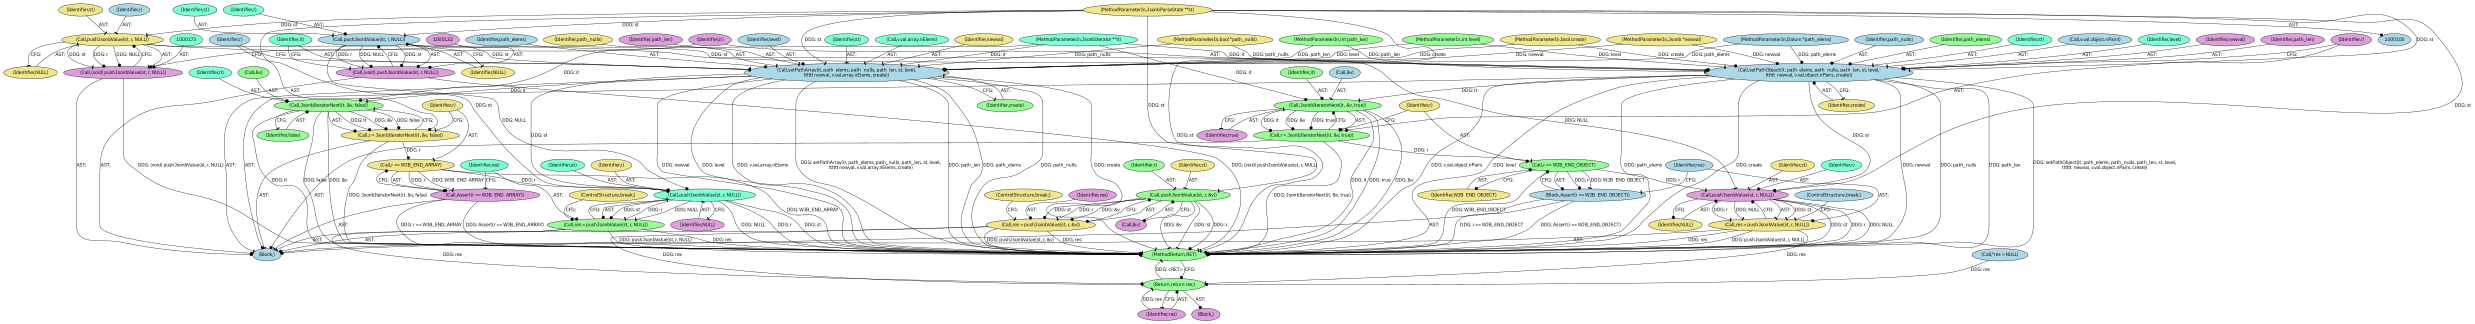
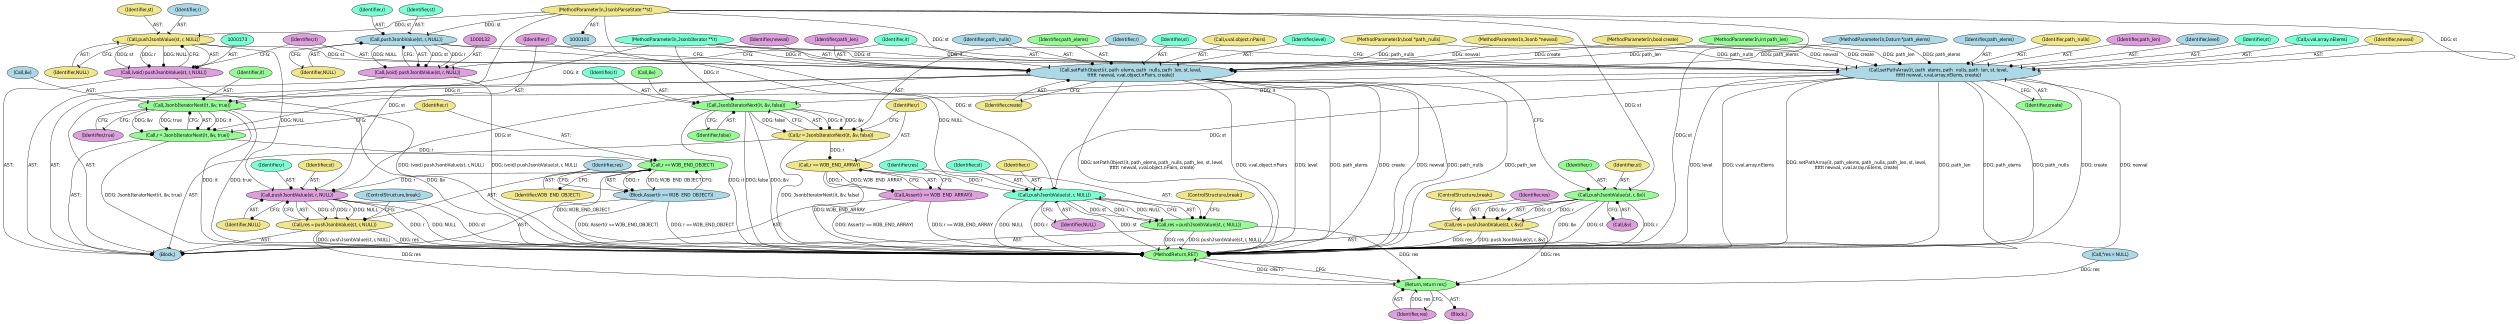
node "(MethodParameterIn,int level)": removed
node "(Call,v.val.object.nPairs)": fillcolor lightblue -> khaki
edge "(Identifier,true)" -> "(Call,JsonbIteratorNext(it, &v, true))": label "AST: " -> "CFG: "
edge "(Call,res = pushJsonbValue(st, r, &v))" -> "(Call,pushJsonbValue(st, r, &v))": now "(MethodParameterIn,JsonbIterator **it)" -> "(Call,pushJsonbValue(st, r, &v))"
